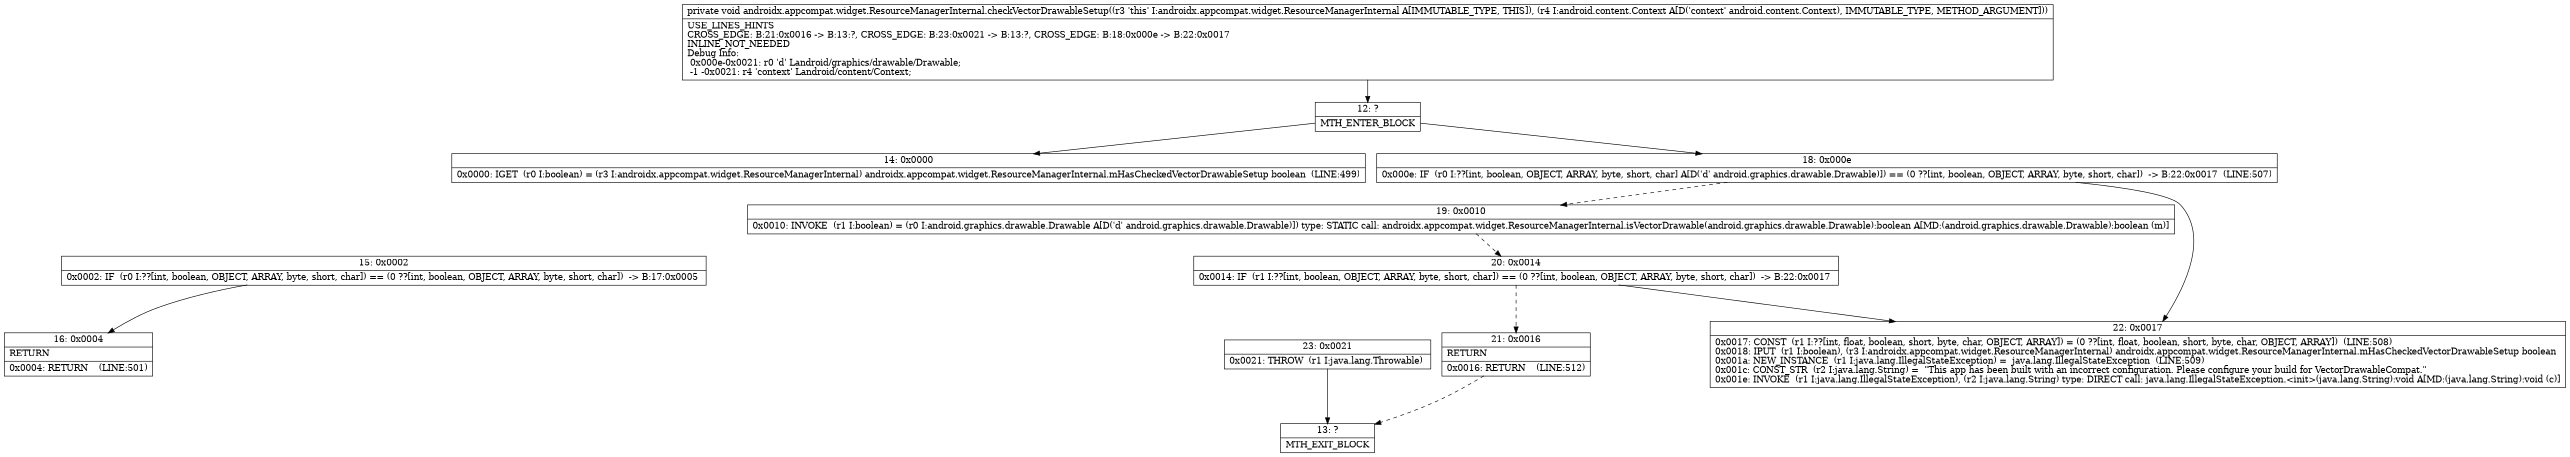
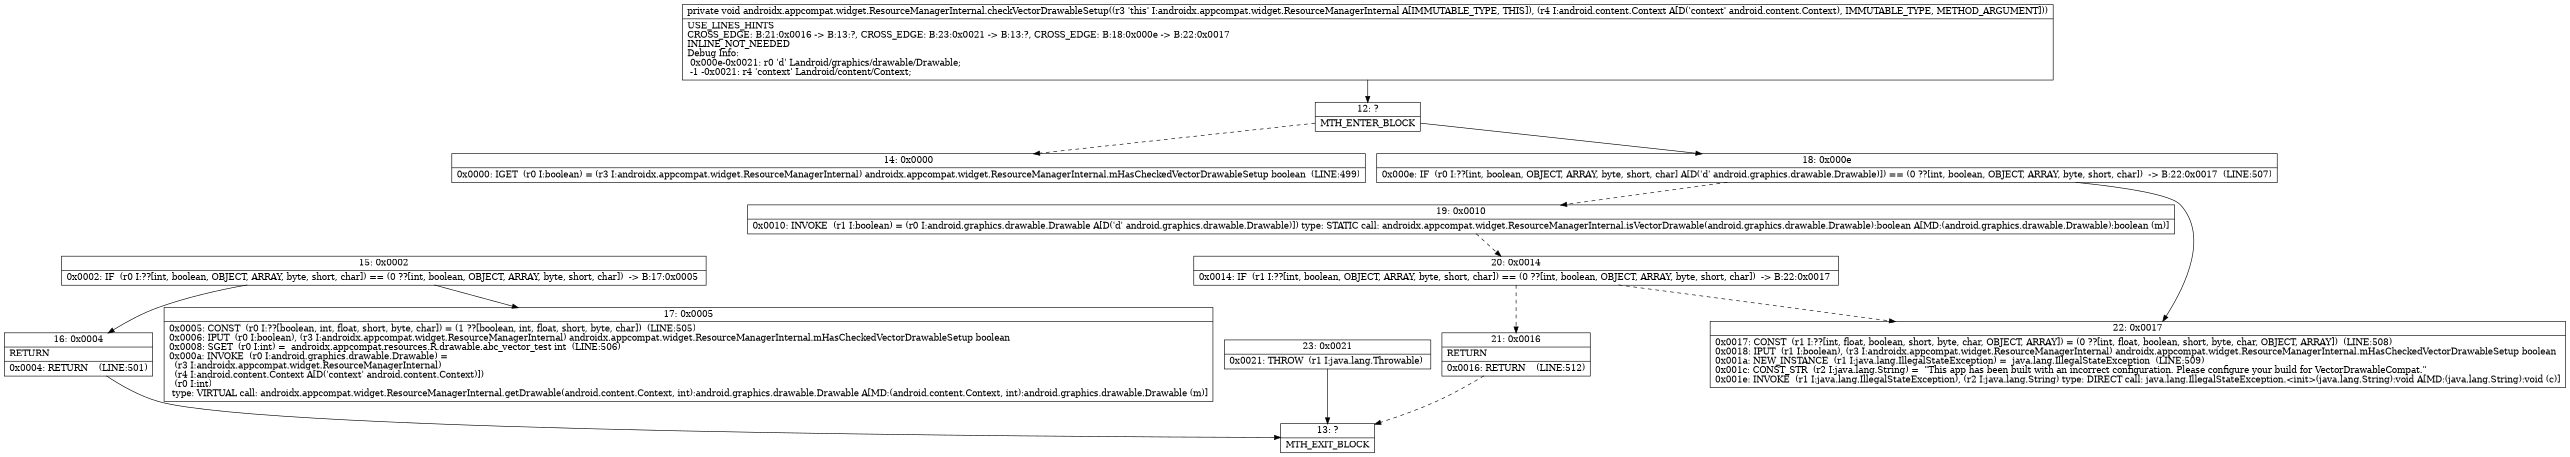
edge "12: ?" -> "14: 0x0000": style solid -> dashed
edge "20: 0x0014" -> "22: 0x0017": style solid -> dashed
node "17: 0x0005": added
edge "16: 0x0004" -> "13: ?": added
